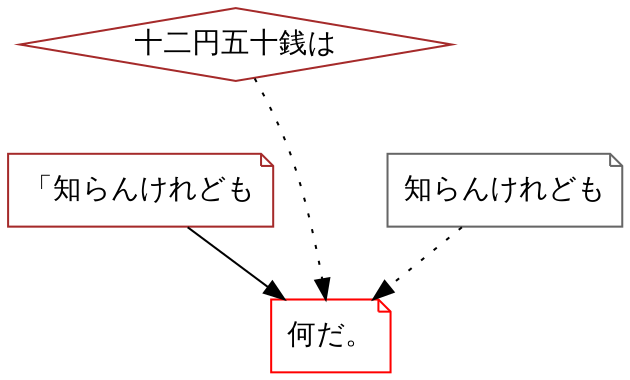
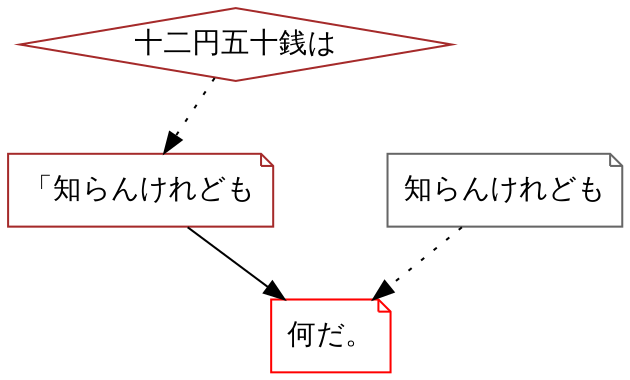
edge "十二円五十銭は" -> "何だ。": now "十二円五十銭は" -> "「知らんけれども"
